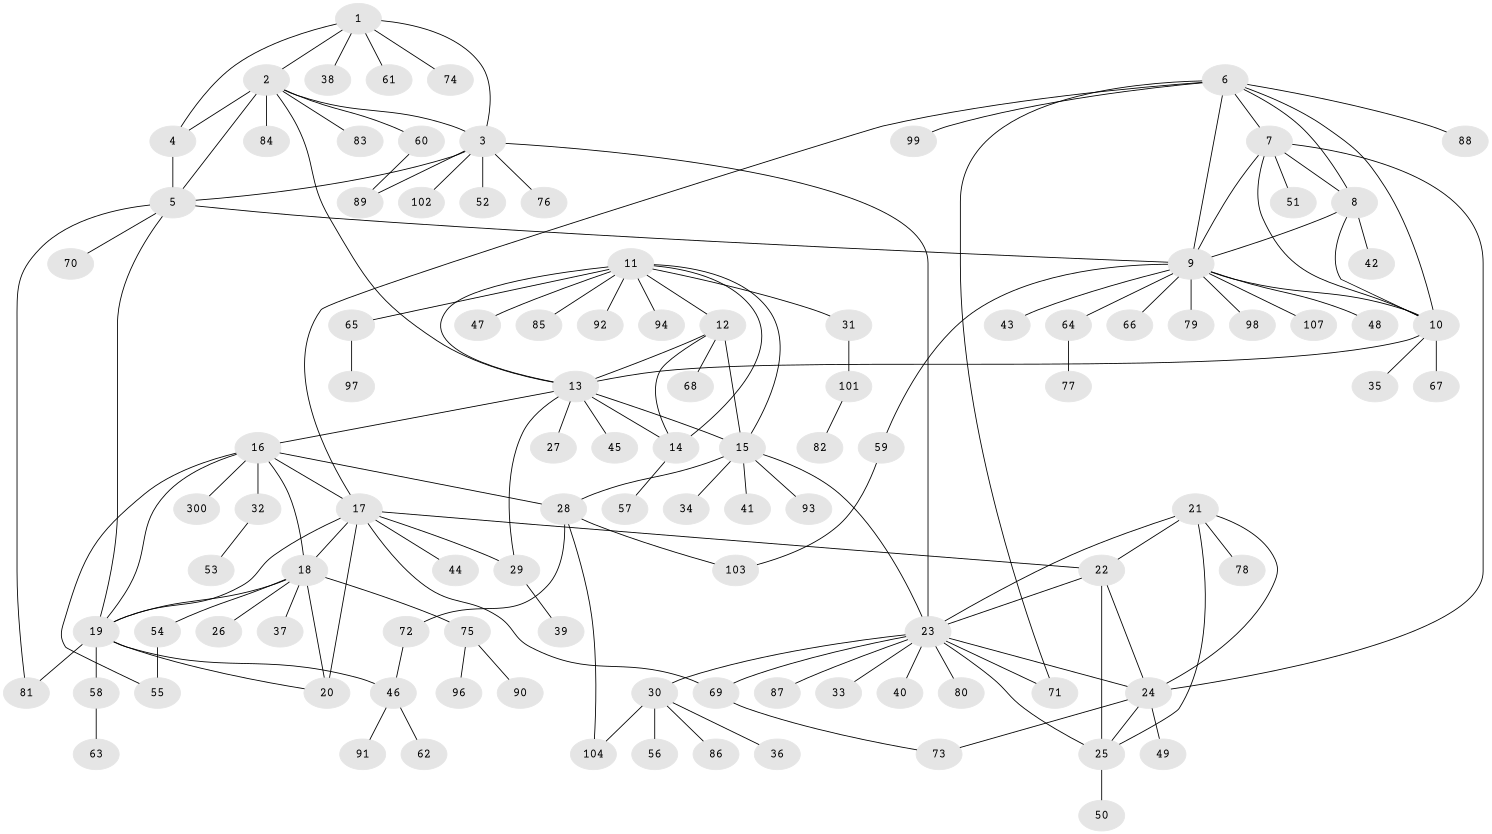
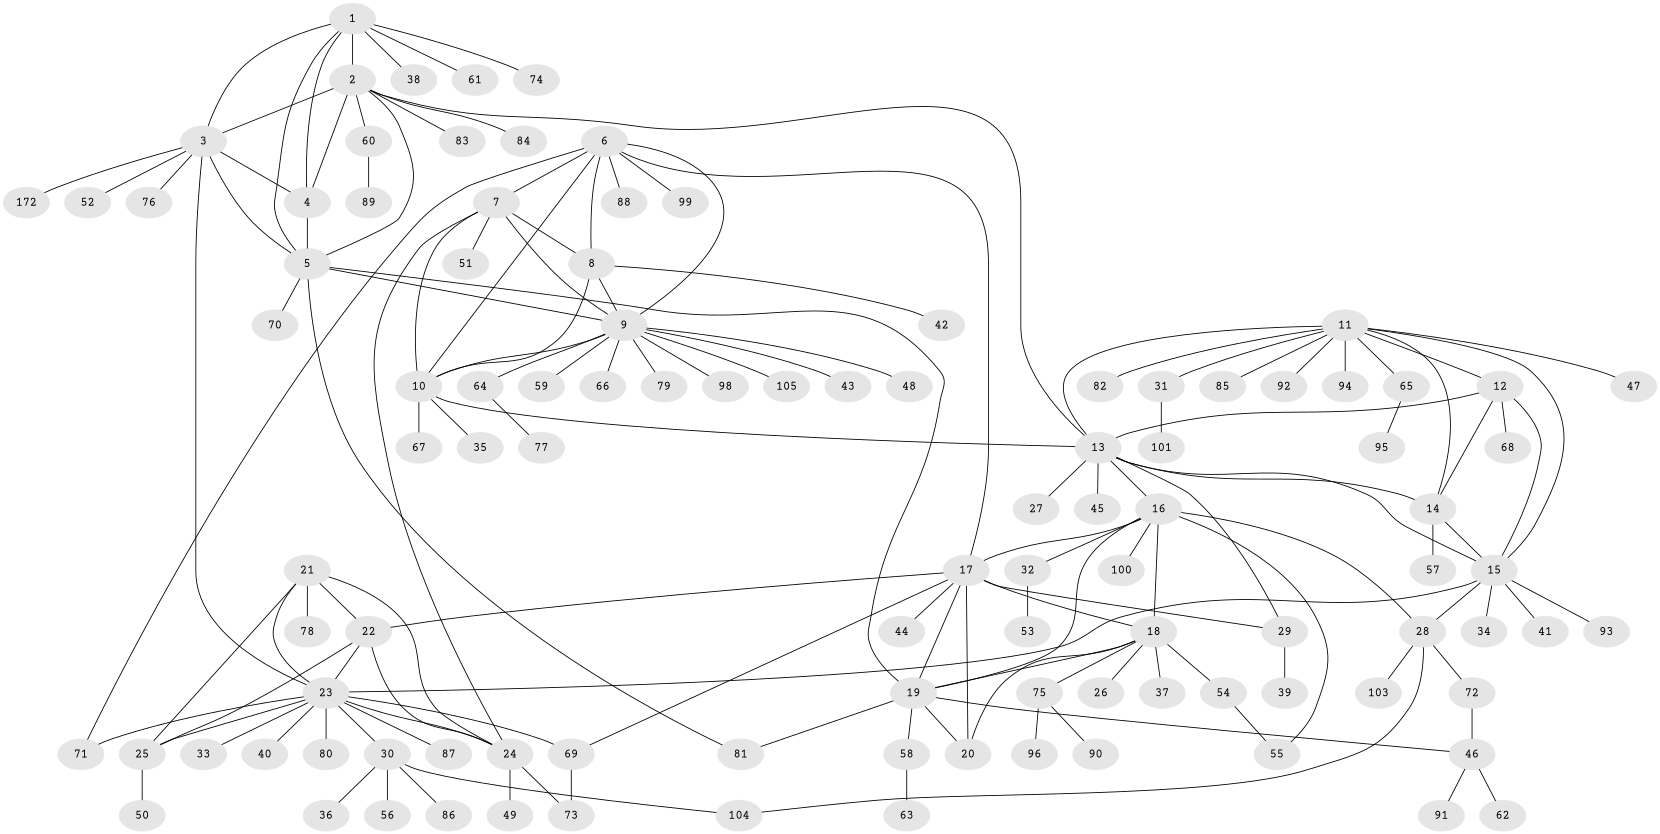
edge "1" -- "5": added
edge "3" -- "89": now "3" -- "4"
node "102": label "102" -> "172"
node "107": label "107" -> "105"
node "97": label "97" -> "95"
edge "101" -- "82": now "11" -- "82"
node "300": label "300" -> "100"
edge "59" -- "103": removed
edge "14" -- "15": added
edge "24" -- "25": removed
